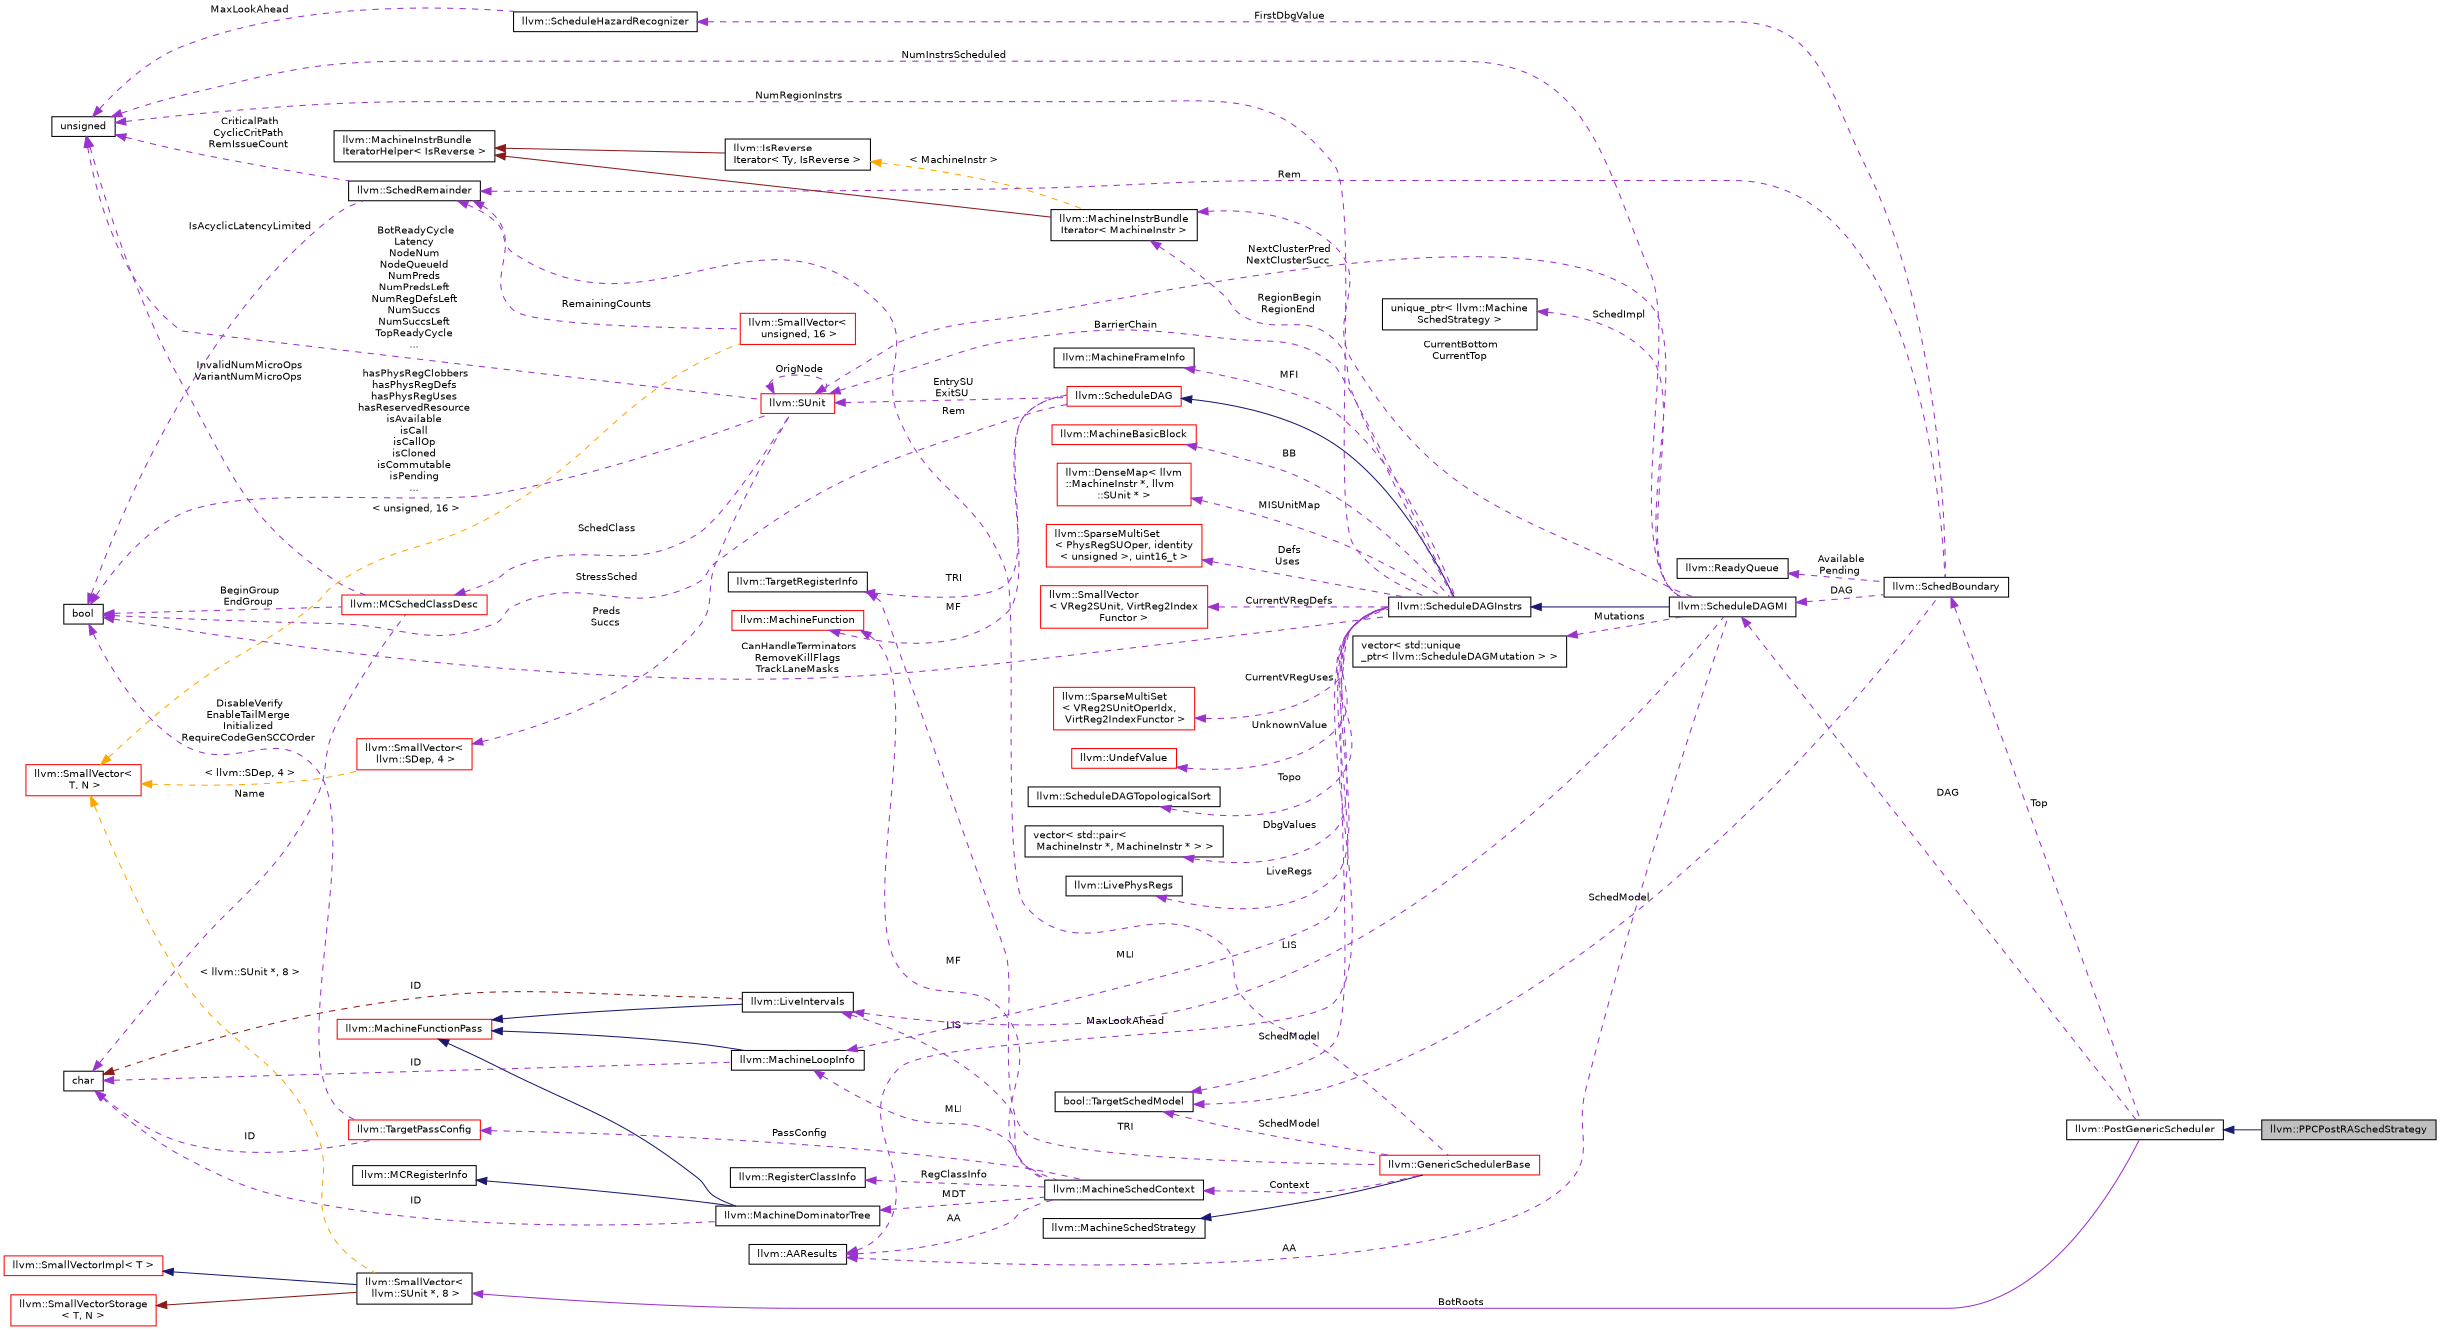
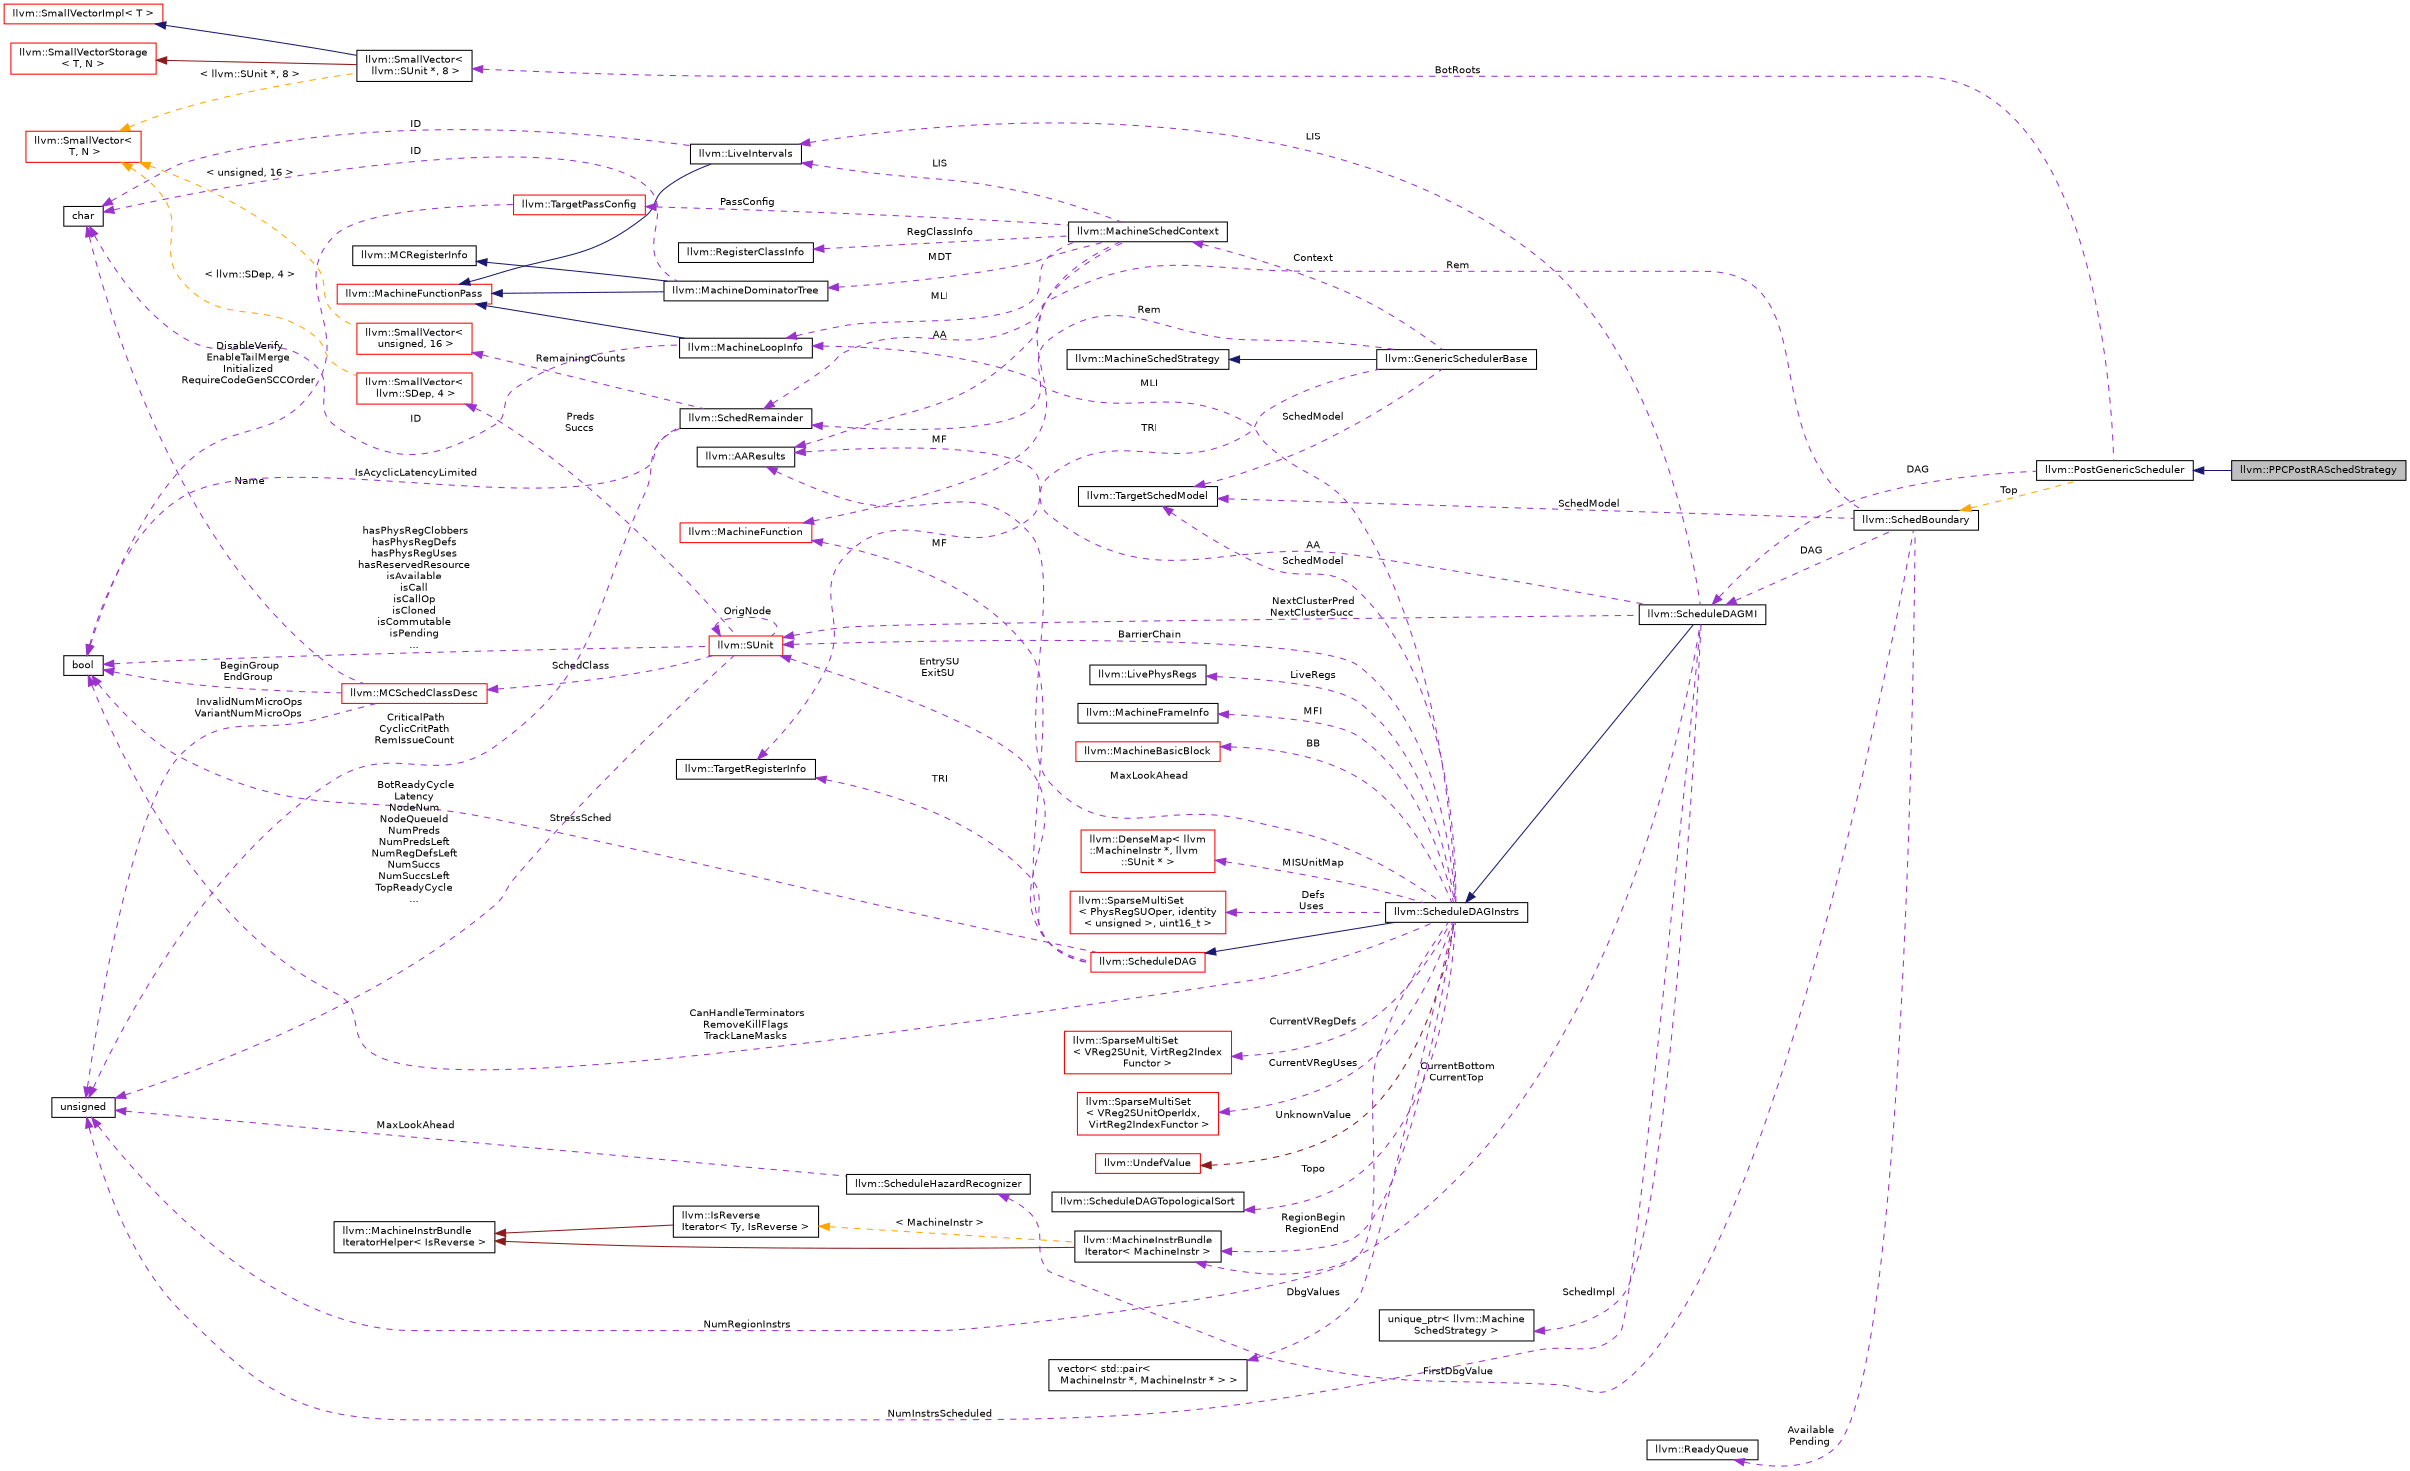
edge "llvm::SmallVector< unsigned, 16 >" -> "llvm::SchedRemainder": reversed
node "llvm::SmallVector < VReg2SUnit, VirtReg2Index Functor >": label "llvm::SmallVector < VReg2SUnit, VirtReg2Index Functor >" -> "llvm::SparseMultiSet < VReg2SUnit, VirtReg2Index Functor >"
node "vector< std::unique _ptr< llvm::ScheduleDAGMutation > >": removed
edge "llvm::ScheduleDAGInstrs" -> "llvm::UndefValue": color darkorchid3 -> firebrick4
edge "llvm::PostGenericScheduler" -> "llvm::SchedBoundary": color darkorchid3 -> orange
edge "llvm::LiveIntervals" -> "char": color firebrick4 -> darkorchid3
node "bool::TargetSchedModel": label "bool::TargetSchedModel" -> "llvm::TargetSchedModel"
edge "llvm::TargetPassConfig" -> "char": removed, label "ID"
node "llvm::GenericSchedulerBase": color red -> black
edge "llvm::PostGenericScheduler" -> "llvm::SmallVector< llvm::SUnit *, 8 >": style solid -> dashed
